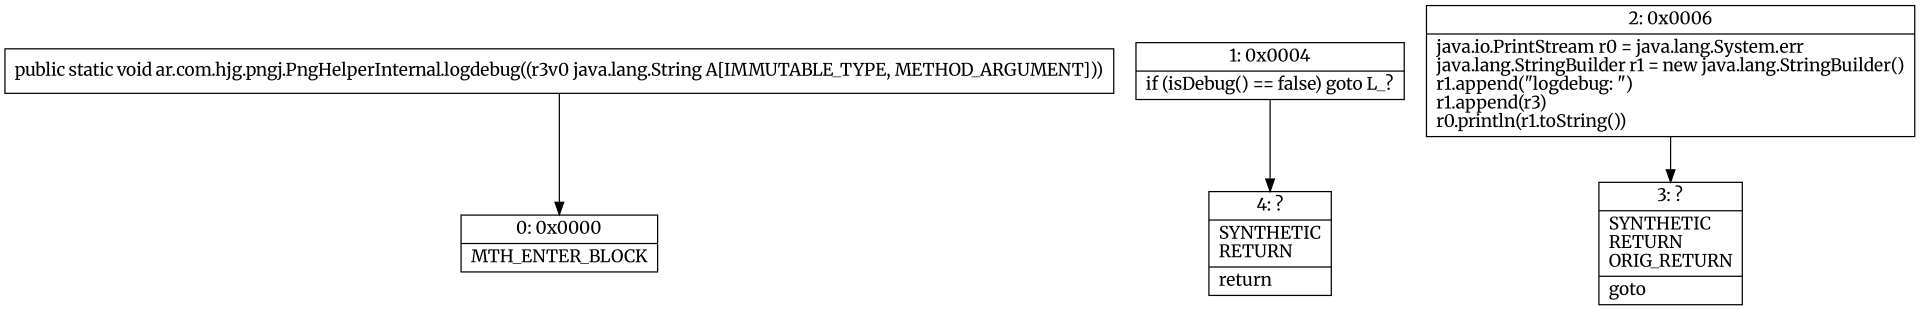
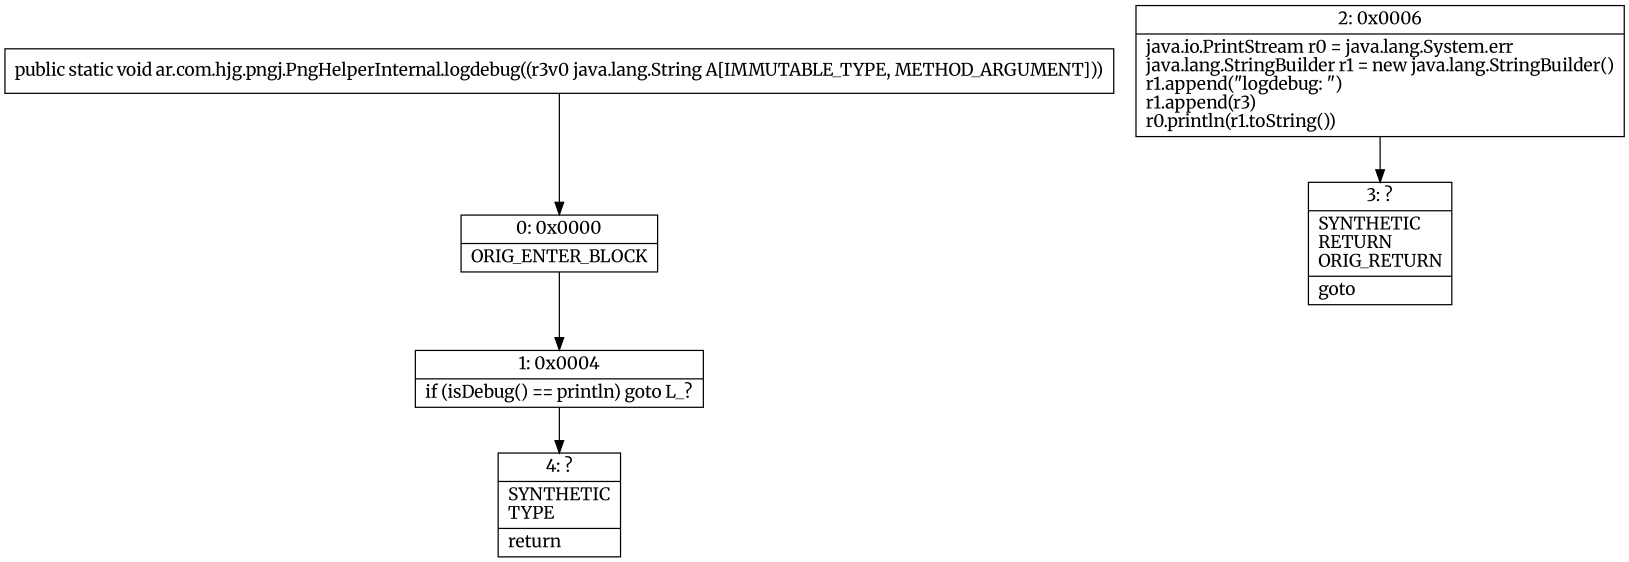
node "1: 0x0004": text "if (isDebug() == false) goto L_?" -> "if (isDebug() == println) goto L_?"
node "4: ?": text "RETURN" -> "TYPE"
node "0: 0x0000": text "MTH_ENTER_BLOCK" -> "ORIG_ENTER_BLOCK"
edge "0: 0x0000" -> "1: 0x0004": added
